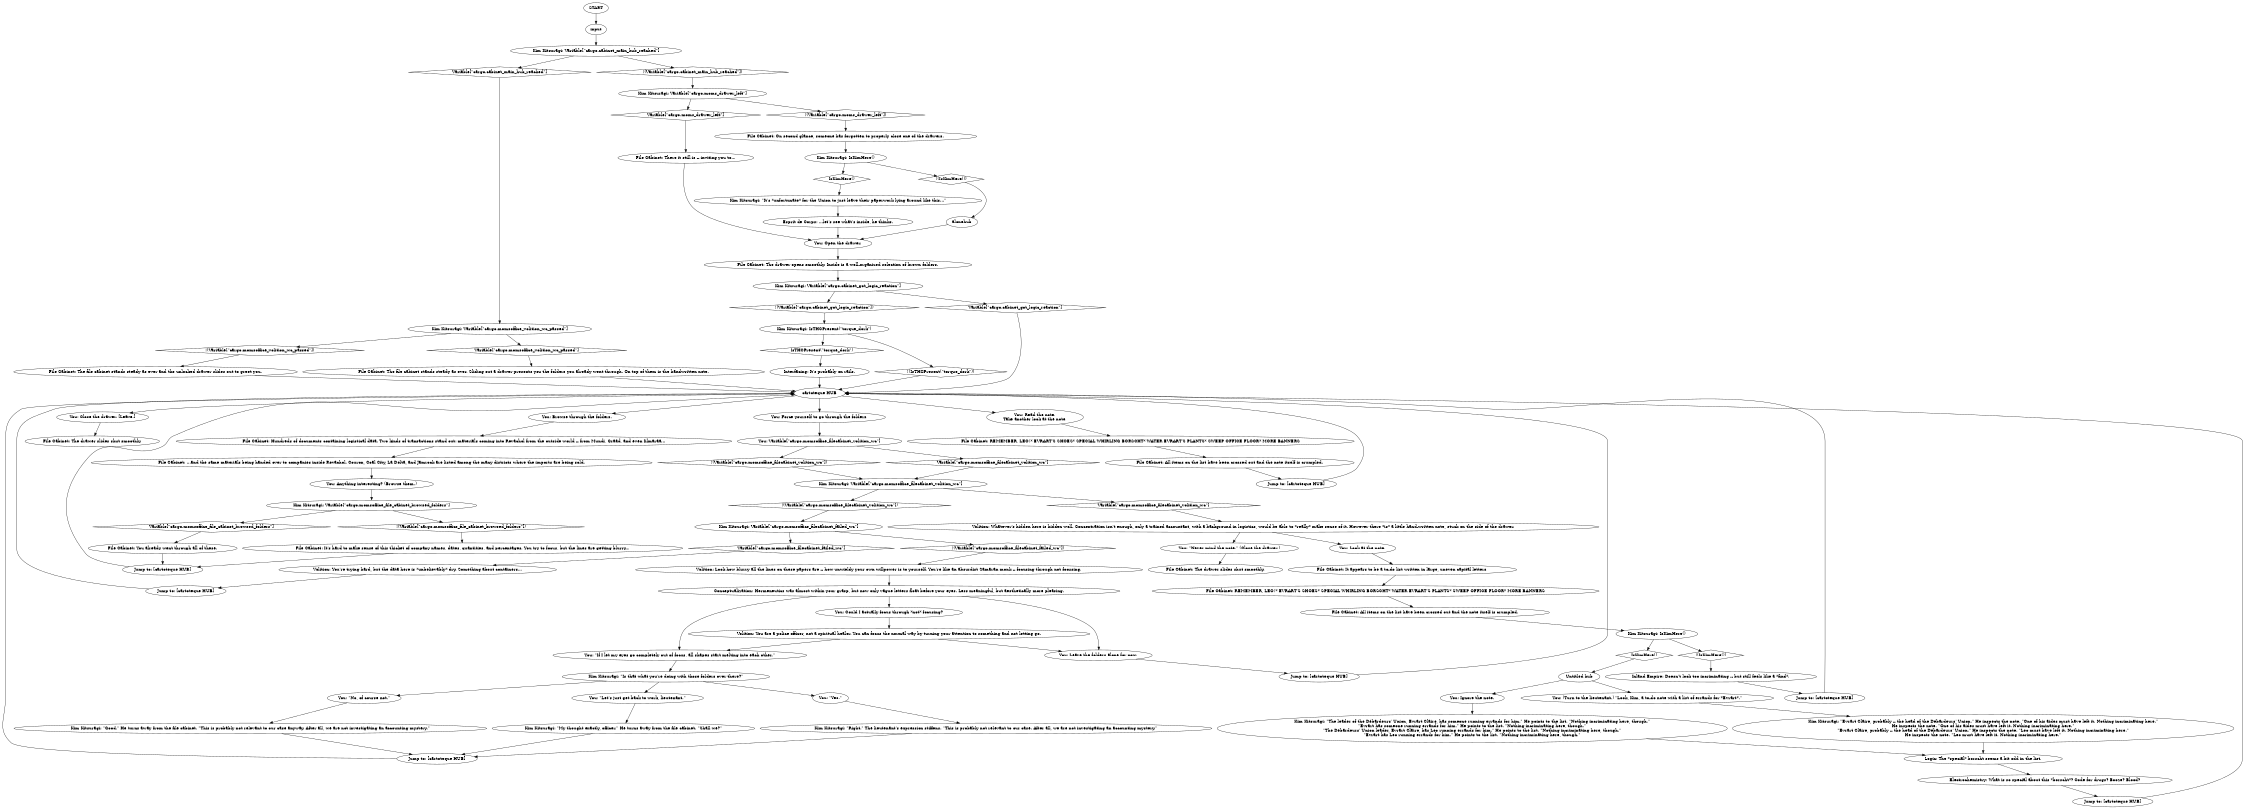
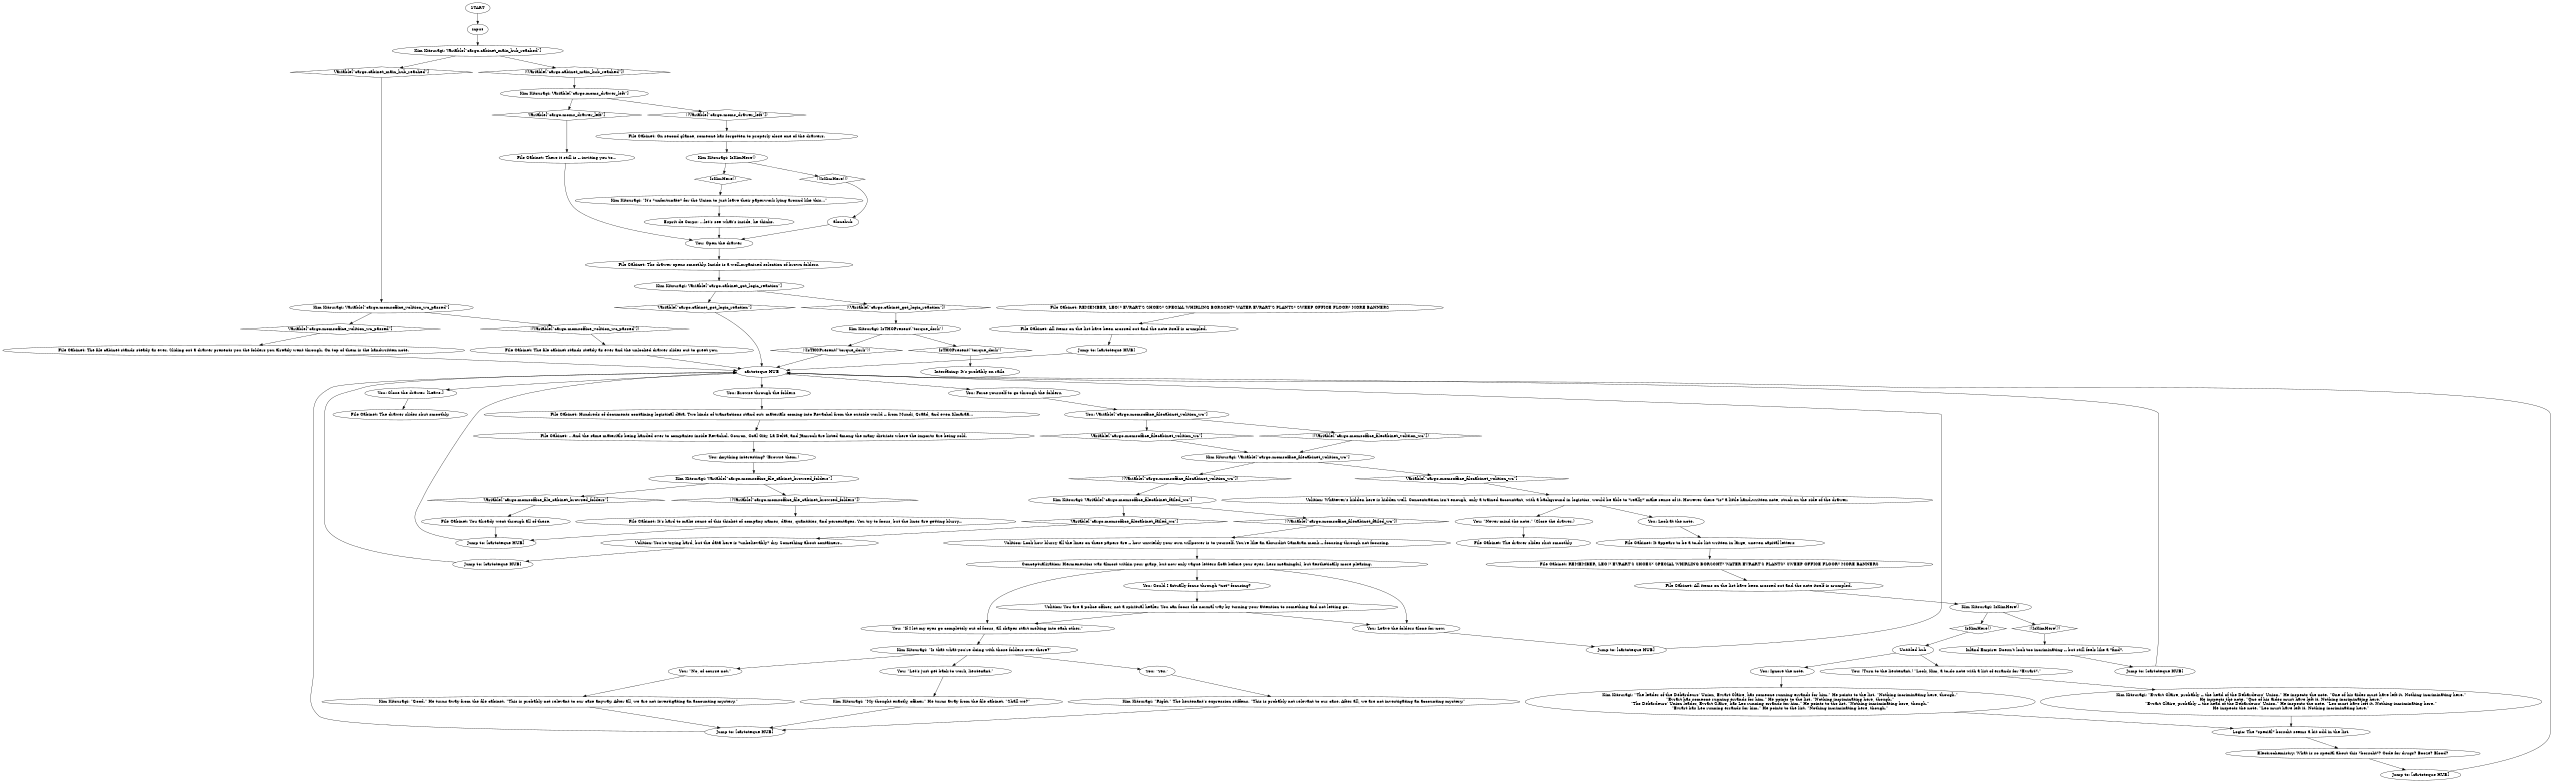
edge "Interfacing: It's probably on rails." -> "cartoteque HUB": removed
node "You: Read the note. Take another look at the note.": removed
